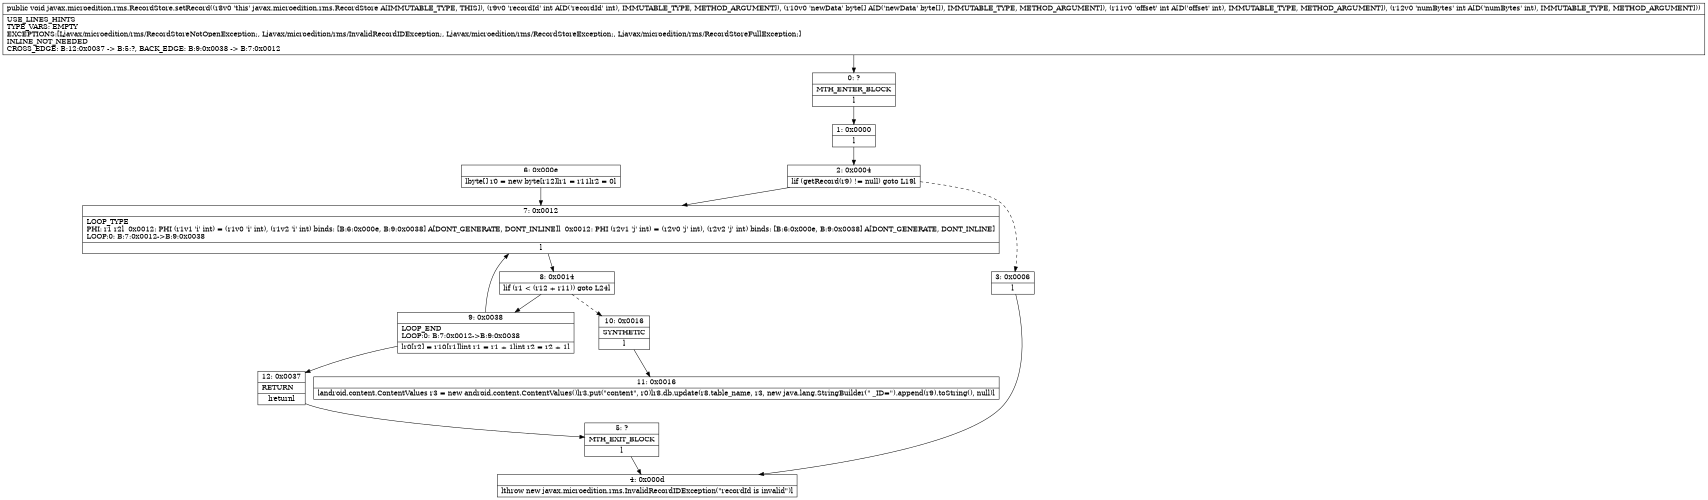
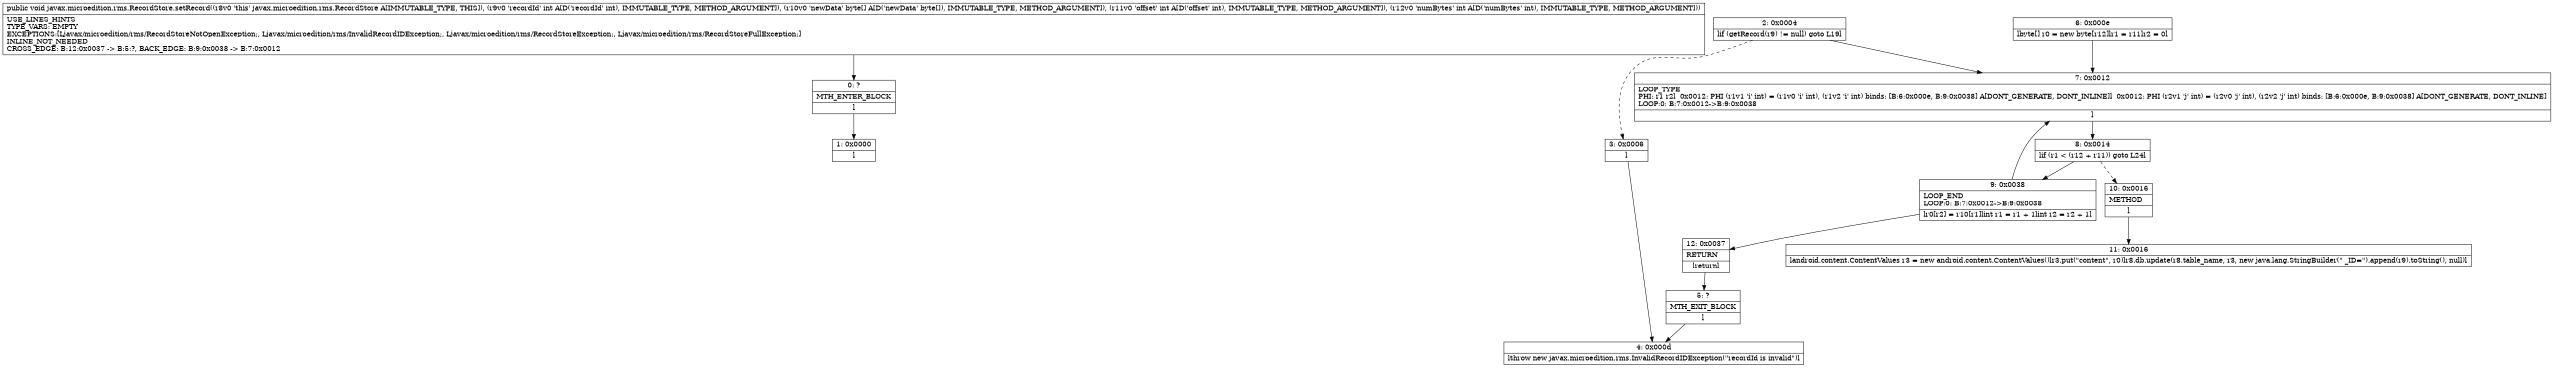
edge "1: 0x0000" -> "2: 0x0004": removed
node "10: 0x0016": text "SYNTHETIC" -> "METHOD"
